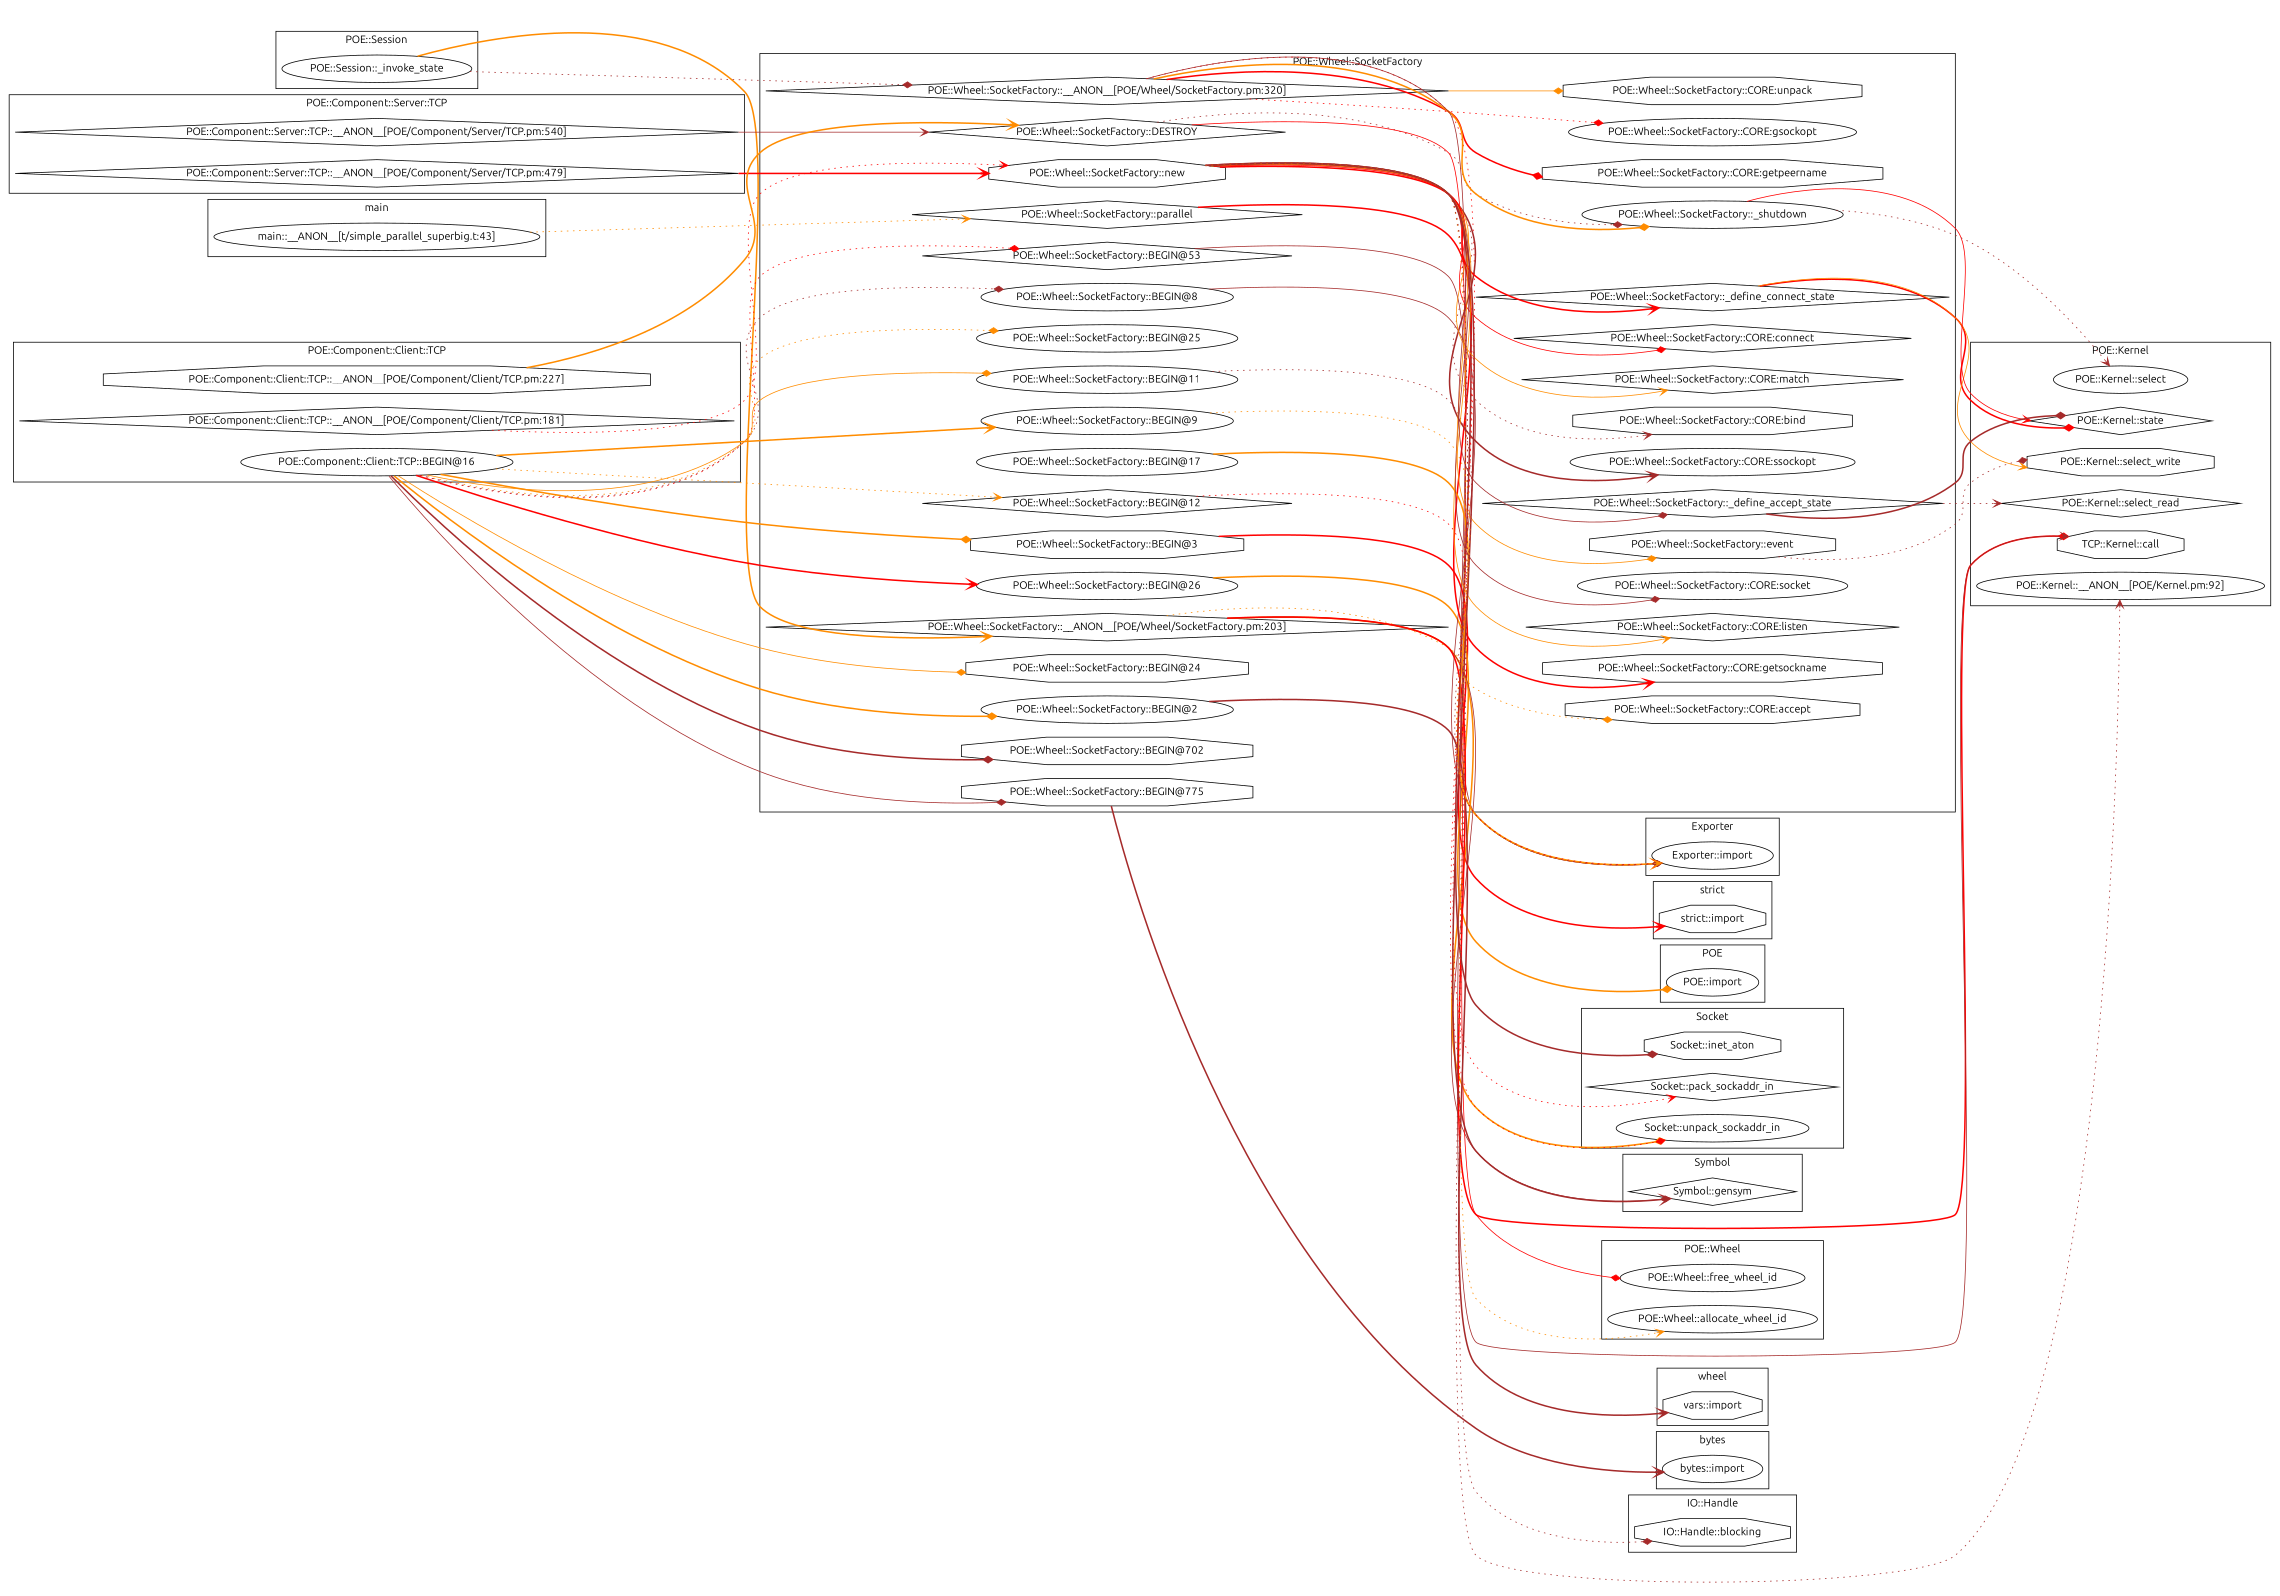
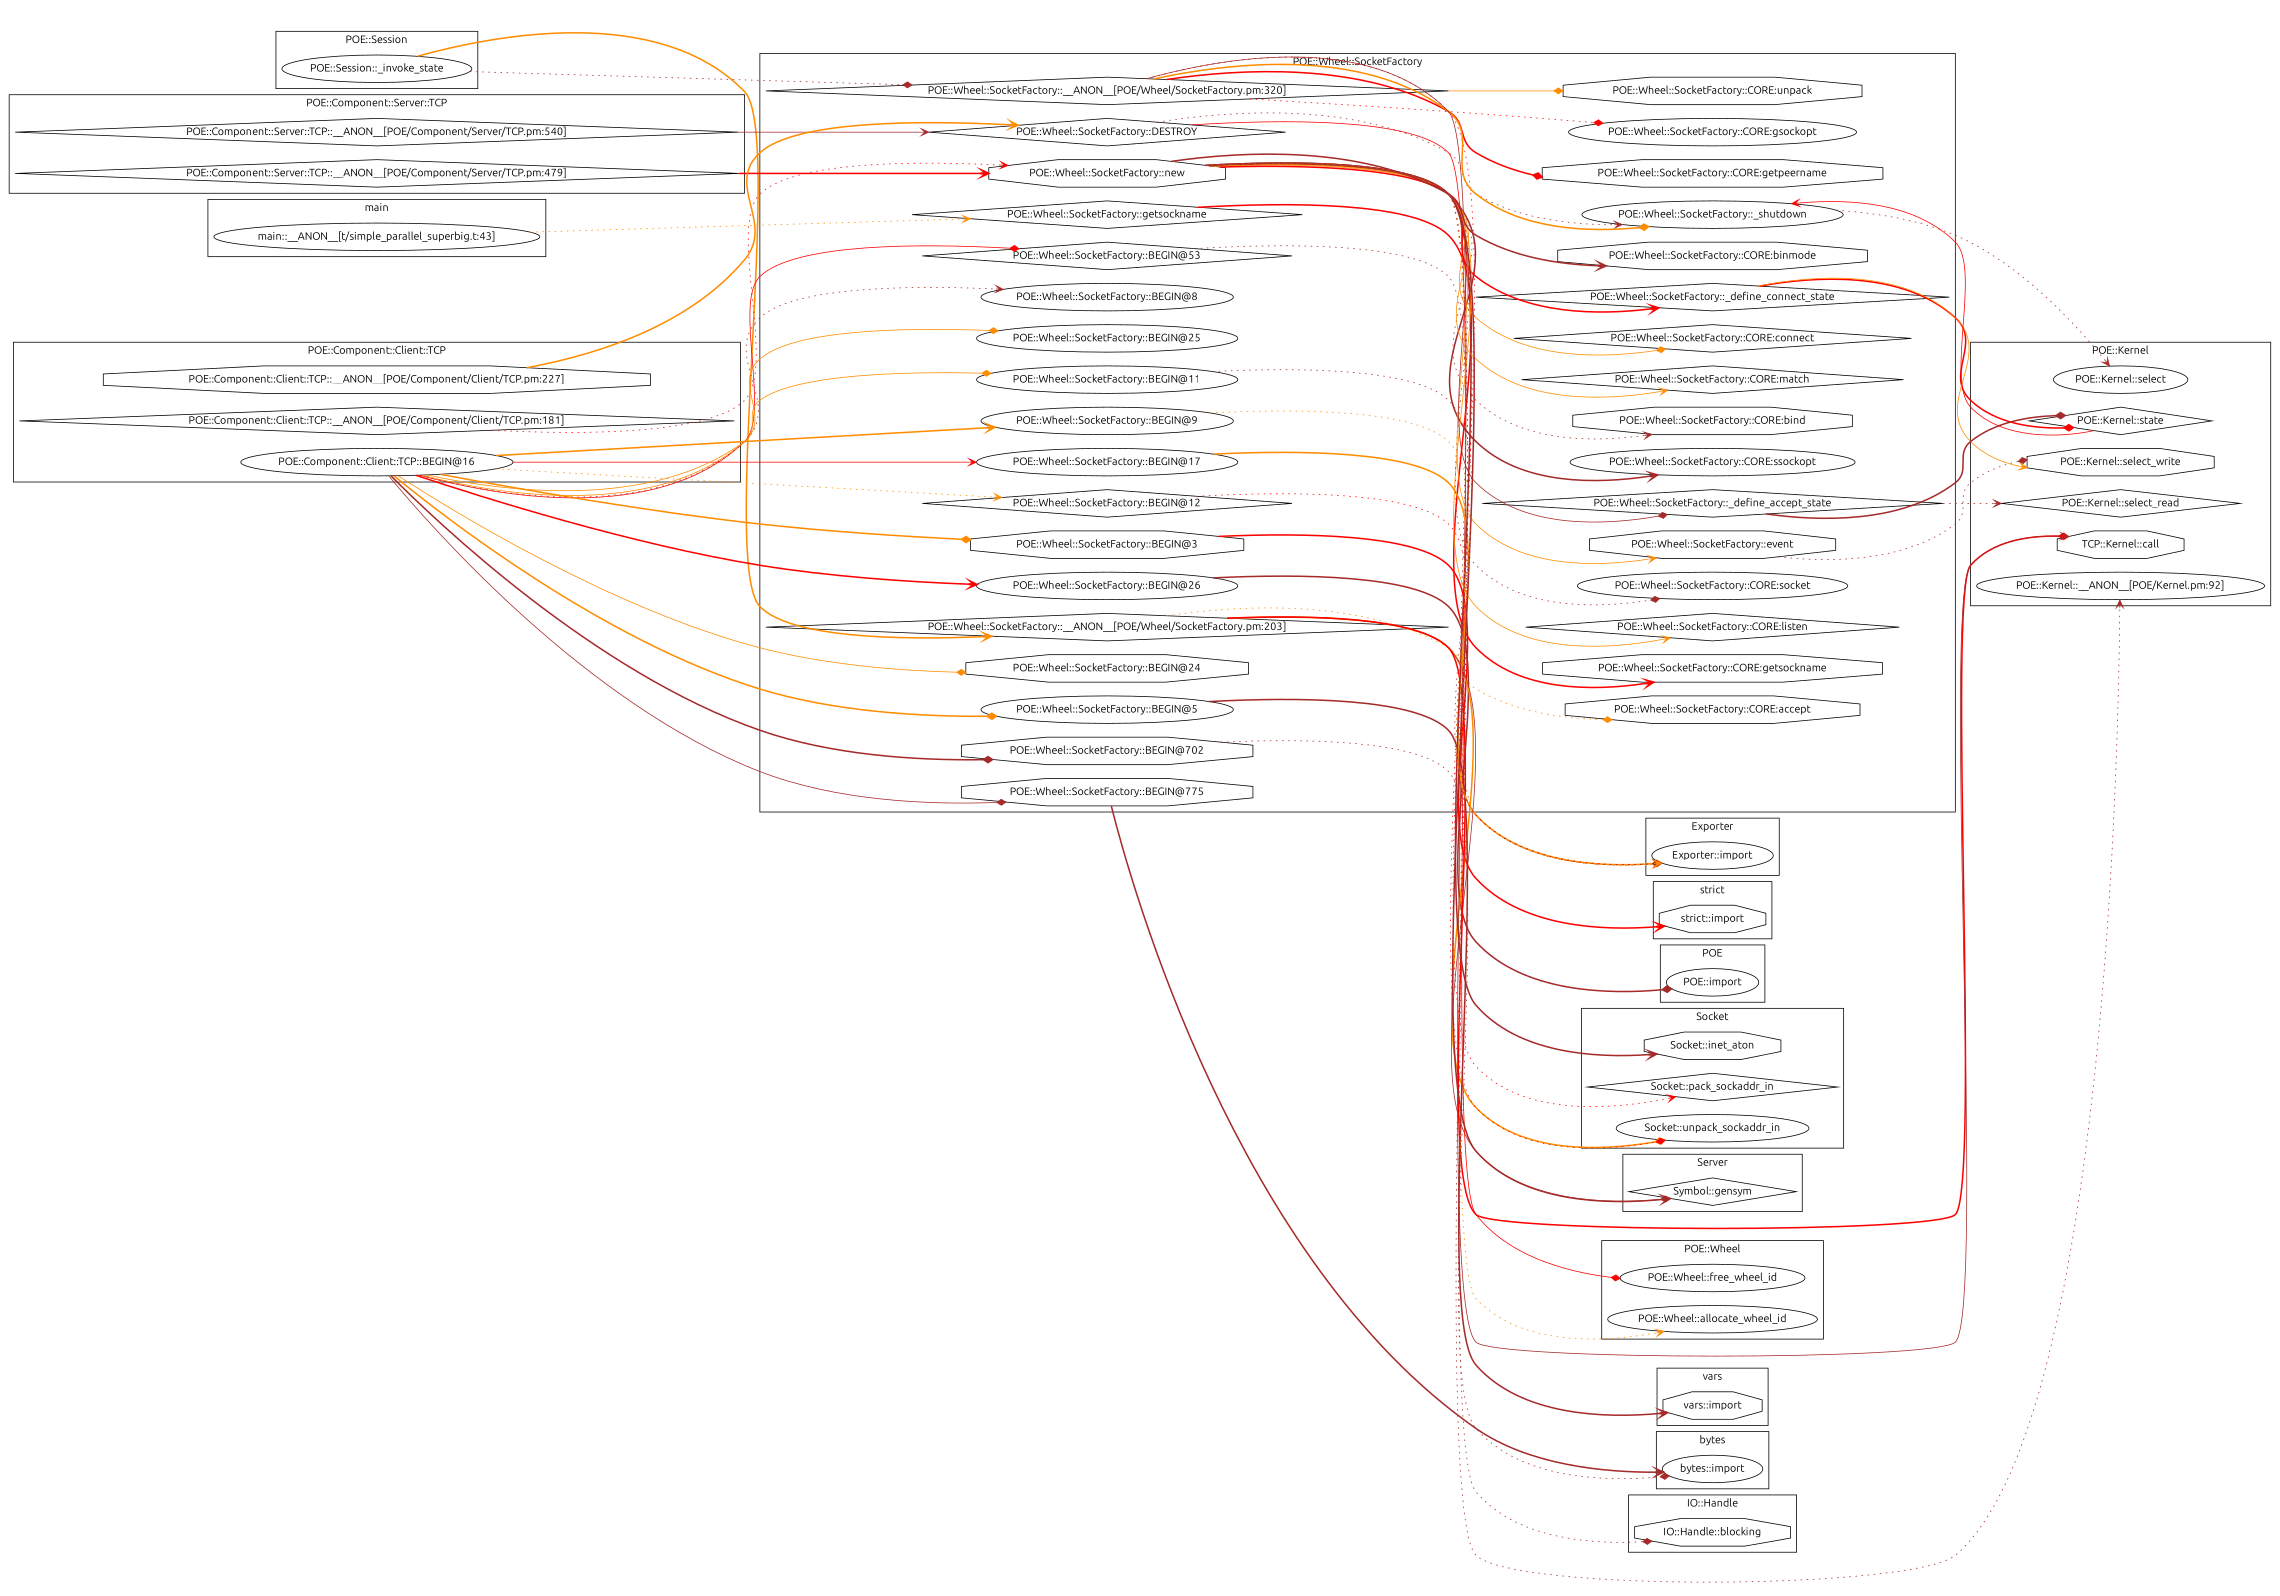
edge "POE::Wheel::SocketFactory::DESTROY" -> "POE::Wheel::SocketFactory::_shutdown": arrowhead diamond -> vee
node "POE::Wheel::SocketFactory::parallel": label "POE::Wheel::SocketFactory::parallel" -> "POE::Wheel::SocketFactory::getsockname"
edge "POE::Wheel::SocketFactory::_shutdown" -> "POE::Kernel::state": reversed
node "POE::Wheel::SocketFactory::CORE:binmode": added
edge "POE::Component::Client::TCP::BEGIN@16" -> "POE::Wheel::SocketFactory::BEGIN@53": style dotted -> solid
edge "POE::Wheel::SocketFactory::BEGIN@53" -> "Exporter::import": style solid -> dotted
edge "POE::Component::Client::TCP::BEGIN@16" -> "POE::Wheel::SocketFactory::BEGIN@8": arrowhead diamond -> vee
edge "POE::Wheel::SocketFactory::BEGIN@8" -> "Exporter::import": removed
edge "POE::Wheel::SocketFactory::new" -> "POE::Wheel::SocketFactory::CORE:connect": color red -> darkorange
edge "POE::Wheel::SocketFactory::new" -> "POE::Wheel::SocketFactory::event": arrowhead diamond -> vee
edge "POE::Component::Client::TCP::BEGIN@16" -> "POE::Wheel::SocketFactory::BEGIN@25": style dotted -> solid
edge "POE::Wheel::SocketFactory::new" -> "POE::Wheel::SocketFactory::CORE:socket": style solid -> dotted
edge "POE::Component::Client::TCP::BEGIN@16" -> "POE::Wheel::SocketFactory::BEGIN@17": added
edge "POE::Wheel::SocketFactory::BEGIN@17" -> "Exporter::import": arrowhead vee -> diamond
edge "POE::Wheel::SocketFactory::new" -> "Socket::inet_aton": arrowhead diamond -> vee
edge "POE::Wheel::SocketFactory::BEGIN@26" -> "POE::import": color darkorange -> brown
node "POE::Wheel::SocketFactory::BEGIN@2": label "POE::Wheel::SocketFactory::BEGIN@2" -> "POE::Wheel::SocketFactory::BEGIN@5"
edge "POE::Wheel::SocketFactory::BEGIN@702" -> "bytes::import": added
cluster "Symbol": label "Symbol" -> "Server"
cluster "wheel": label "wheel" -> "vars"
